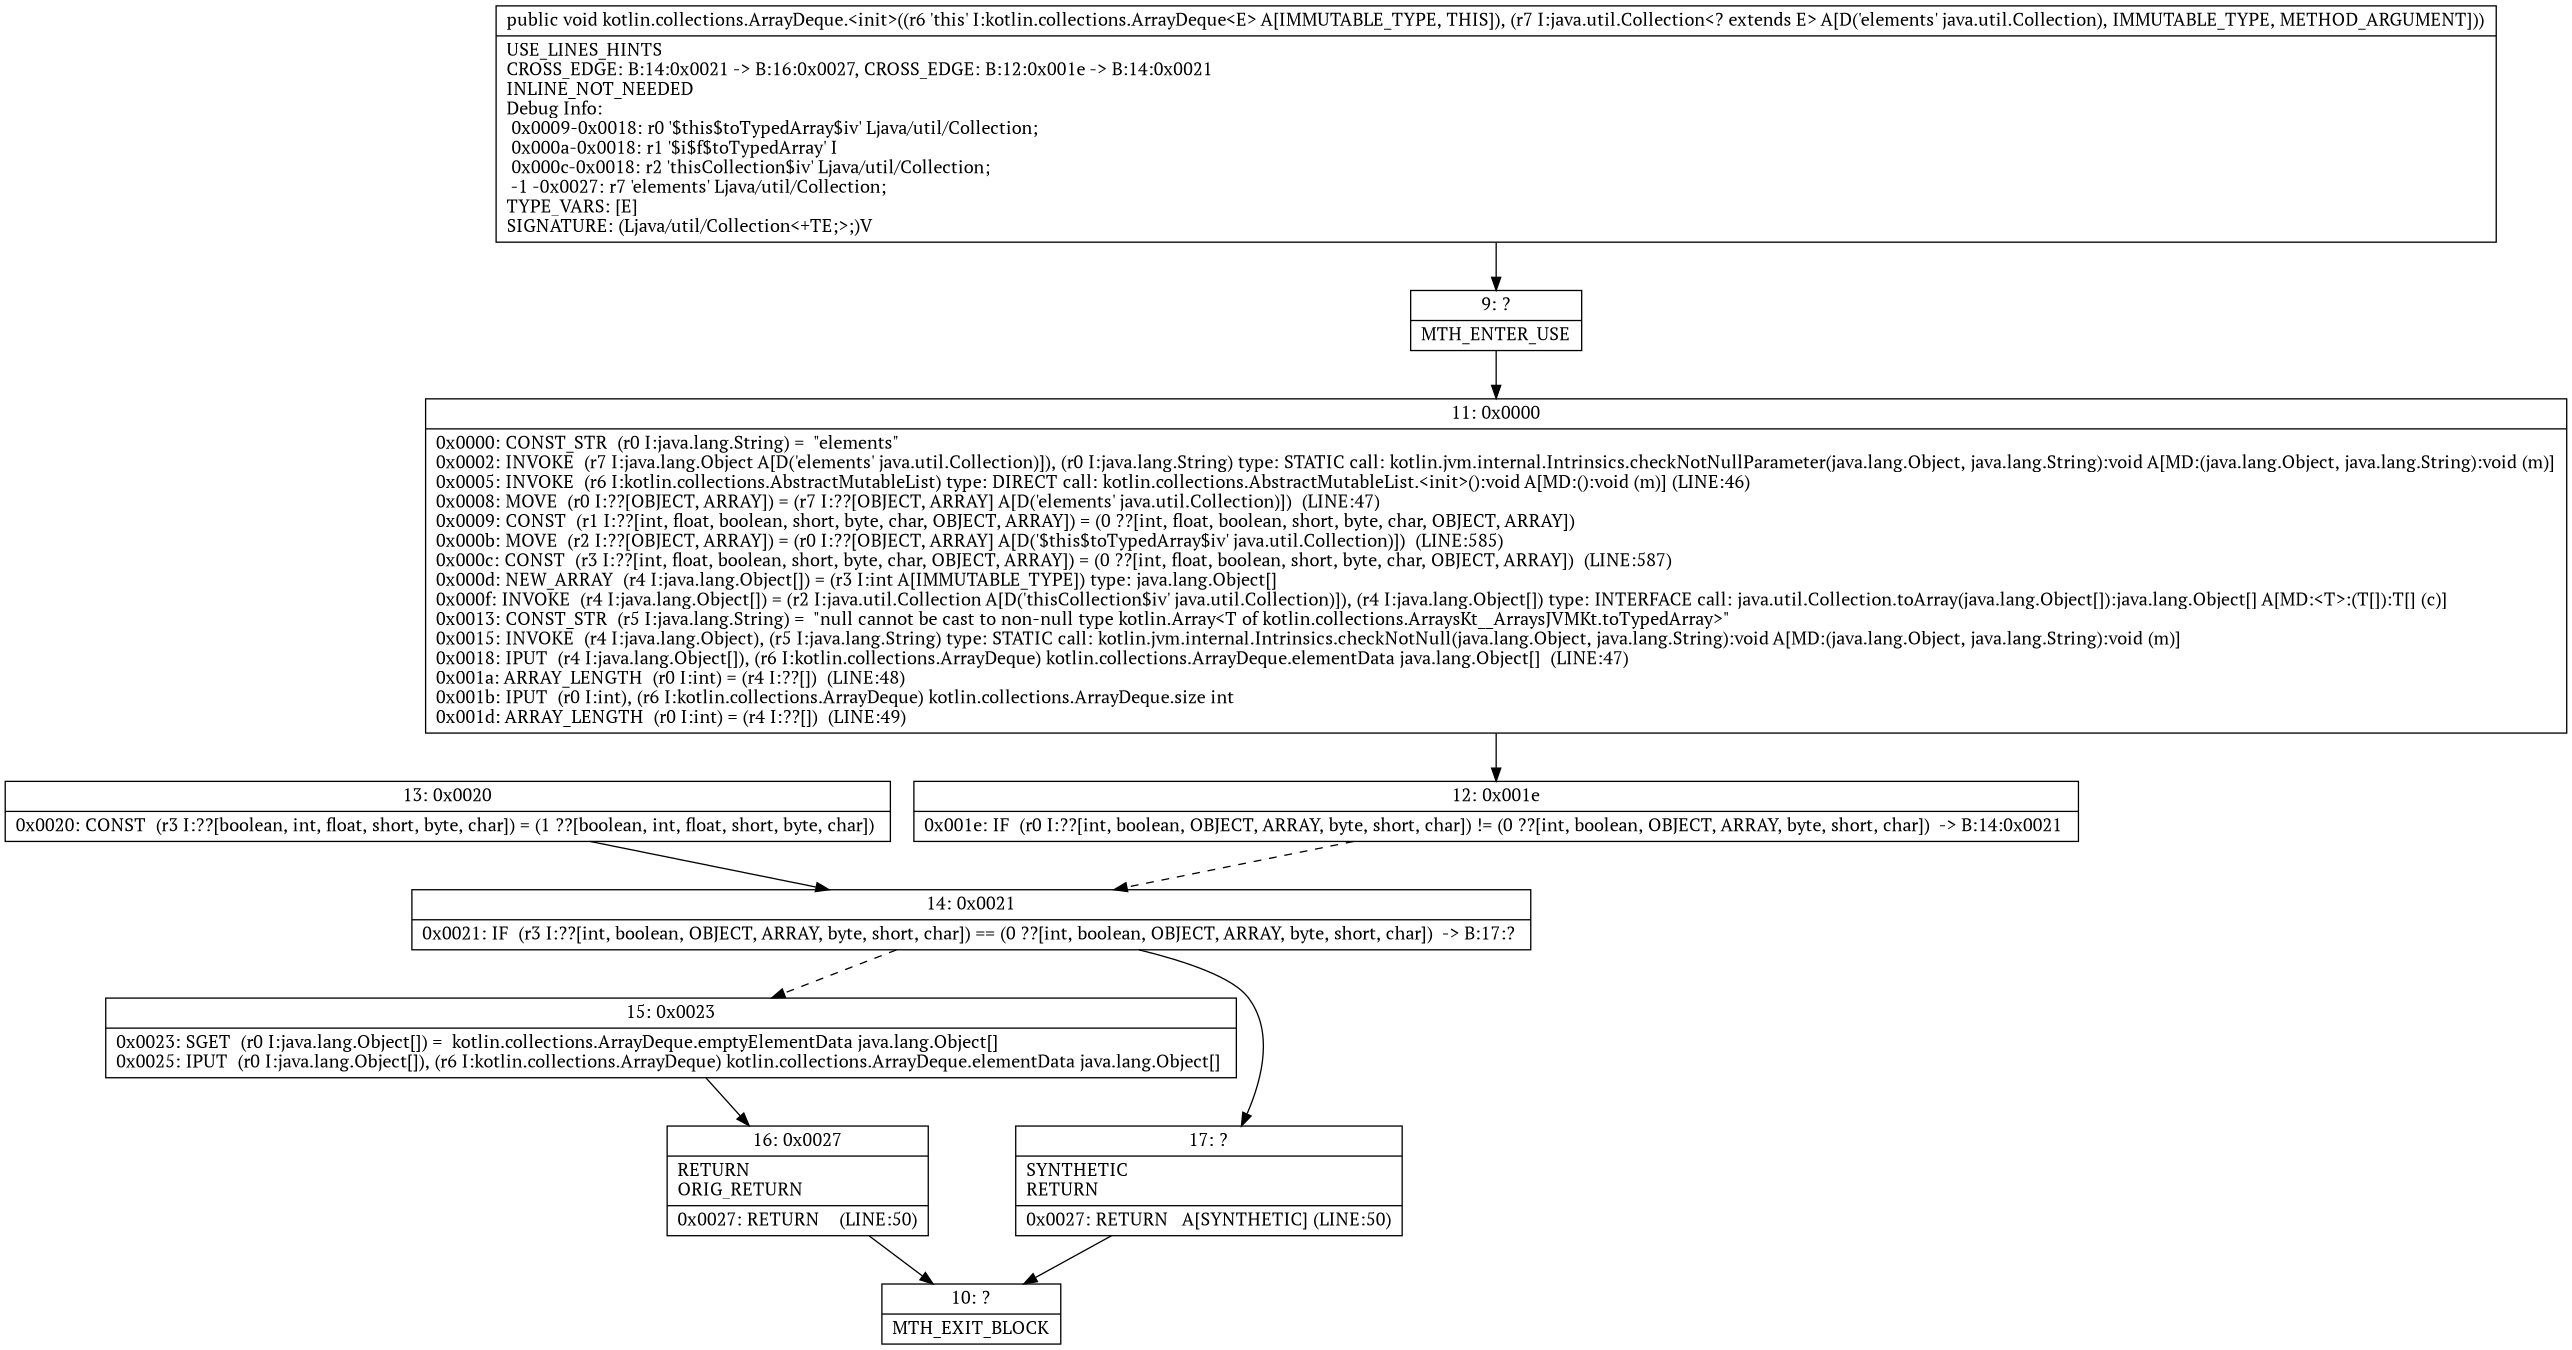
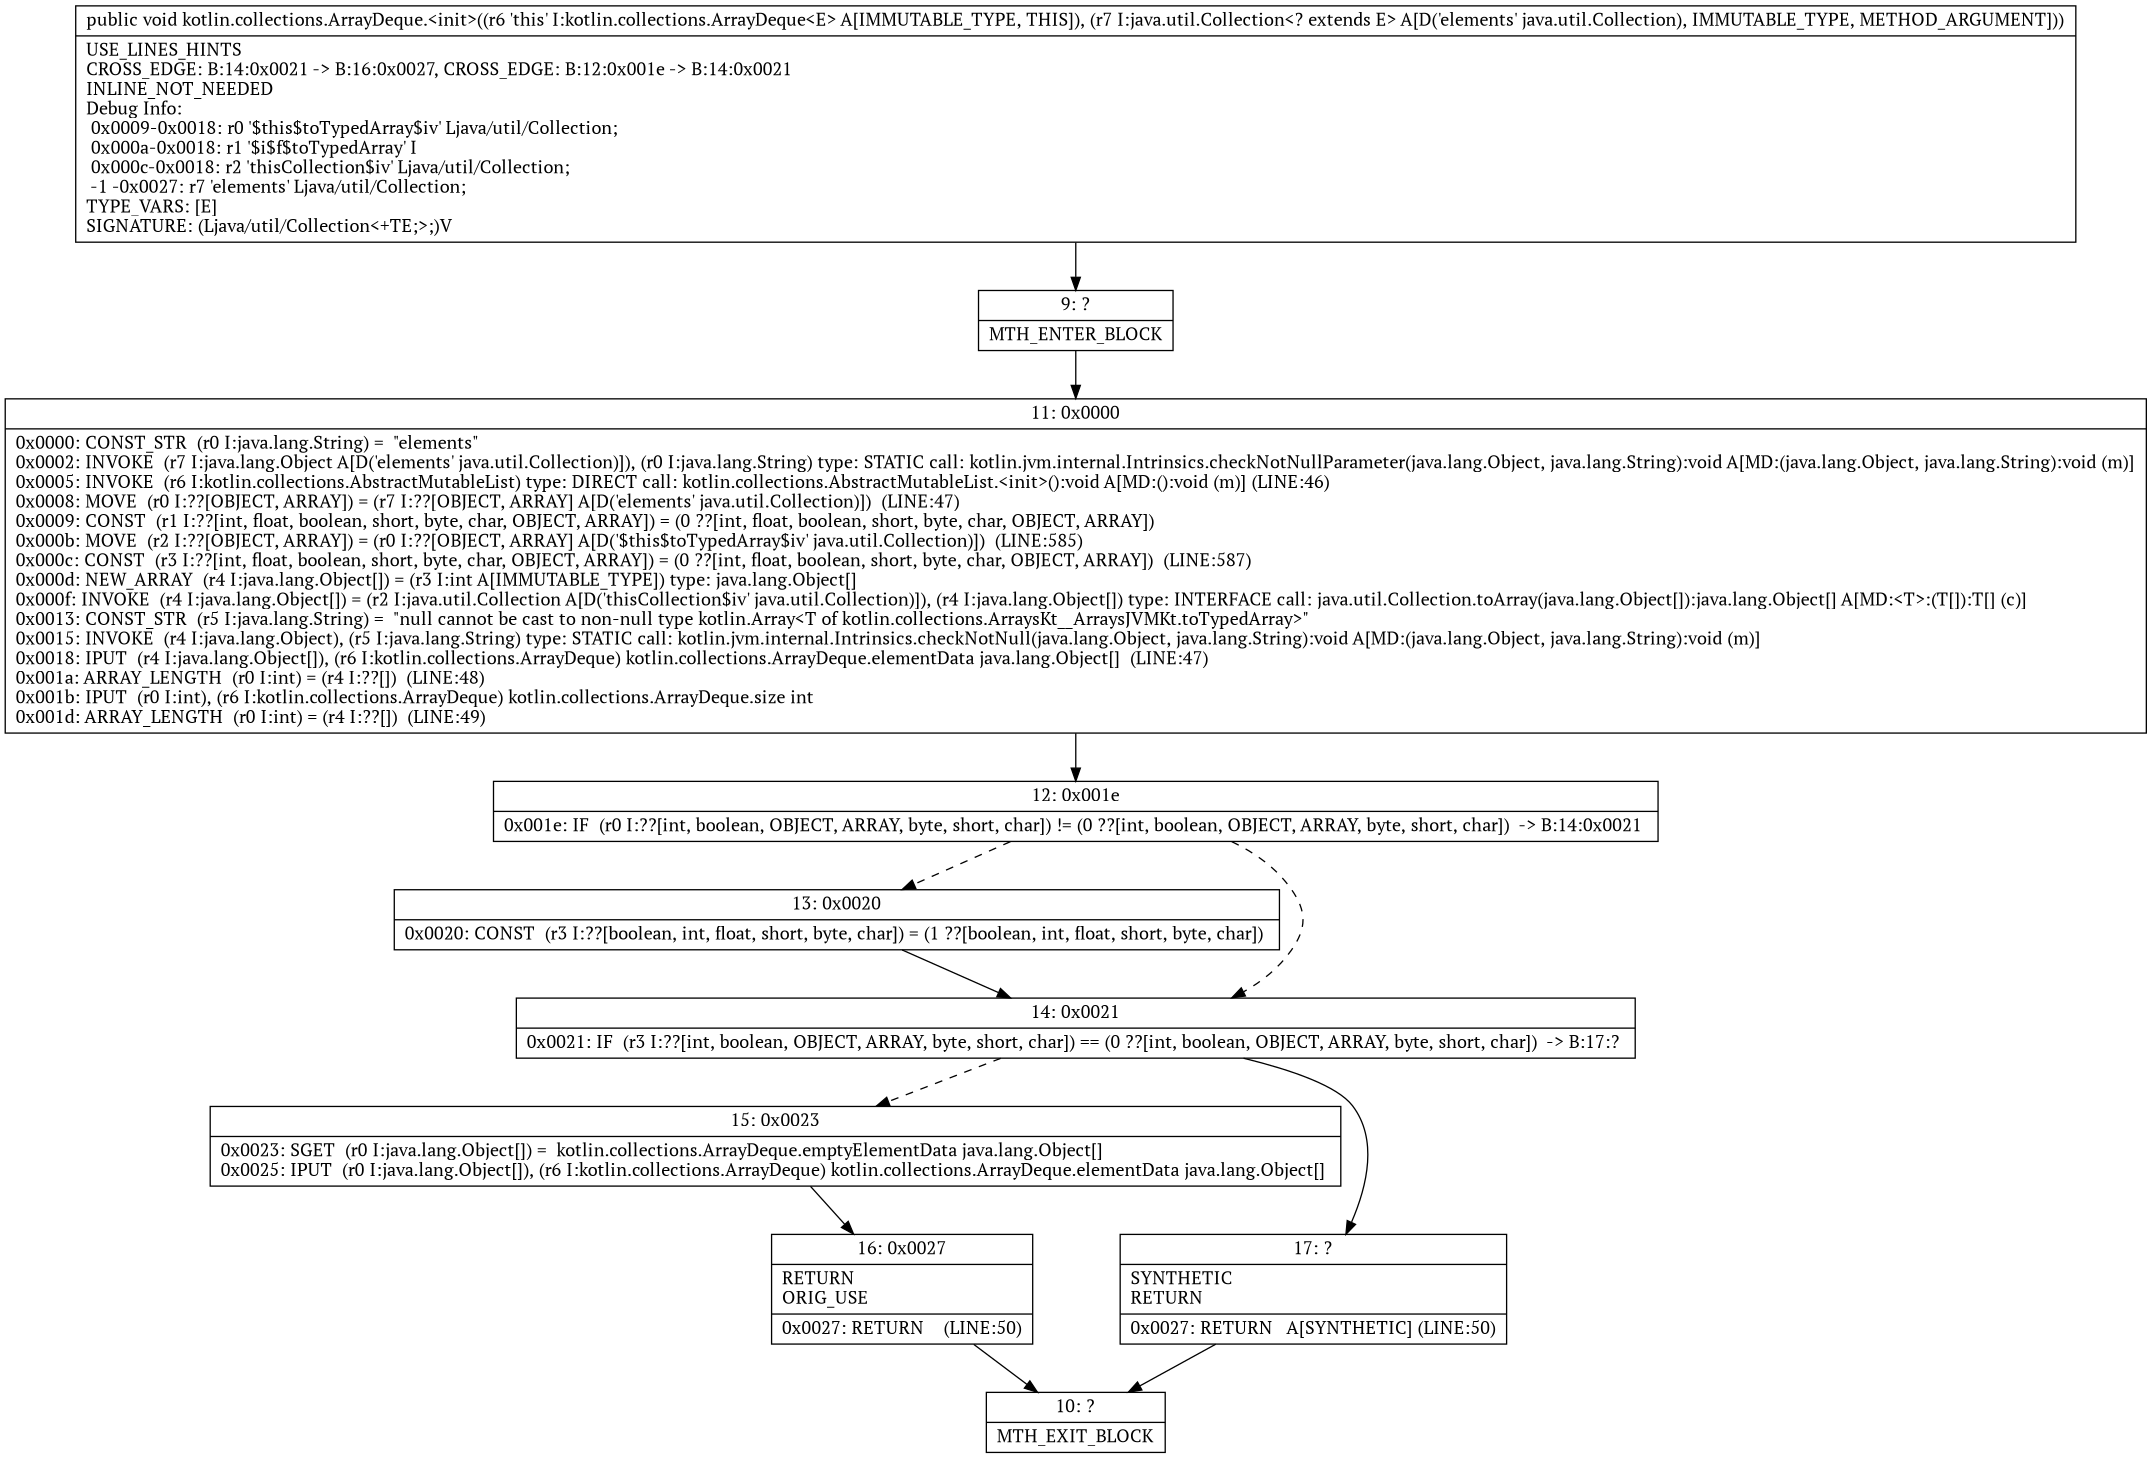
node "9: ?": text "MTH_ENTER_USE" -> "MTH_ENTER_BLOCK"
edge "12: 0x001e" -> "13: 0x0020": added
node "16: 0x0027": text "ORIG_RETURN" -> "ORIG_USE"
